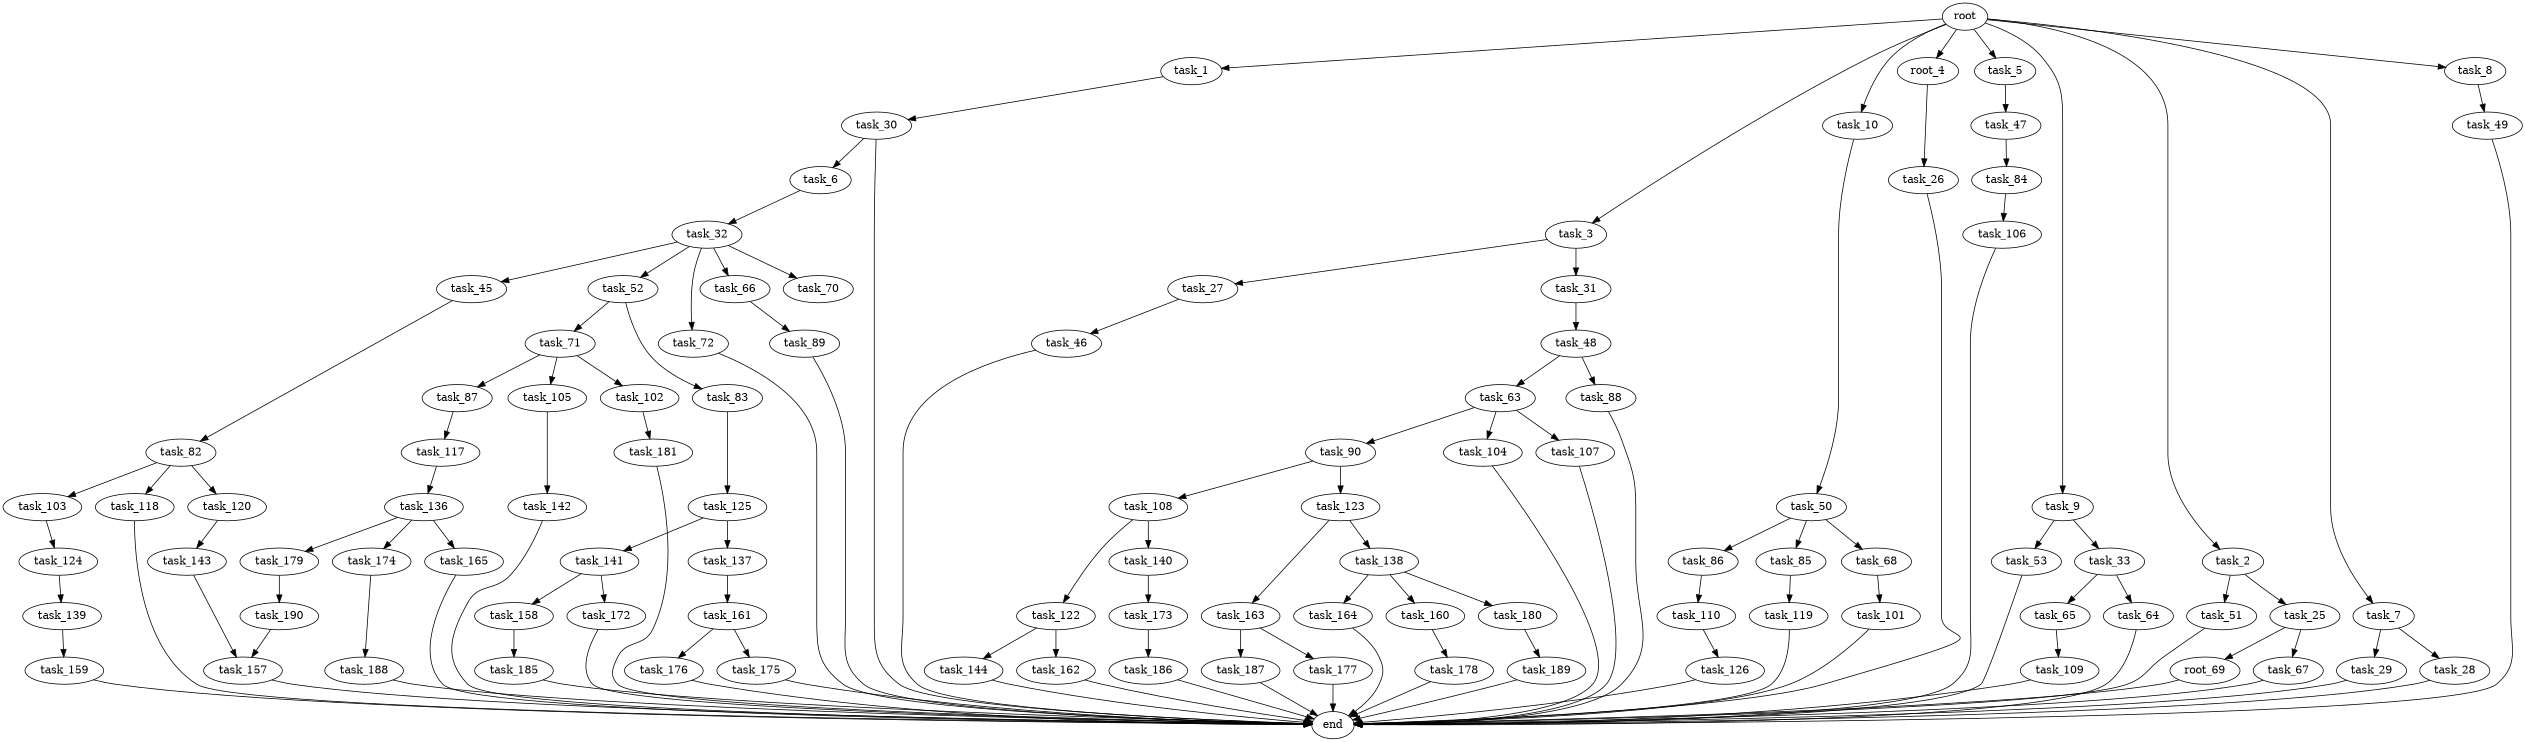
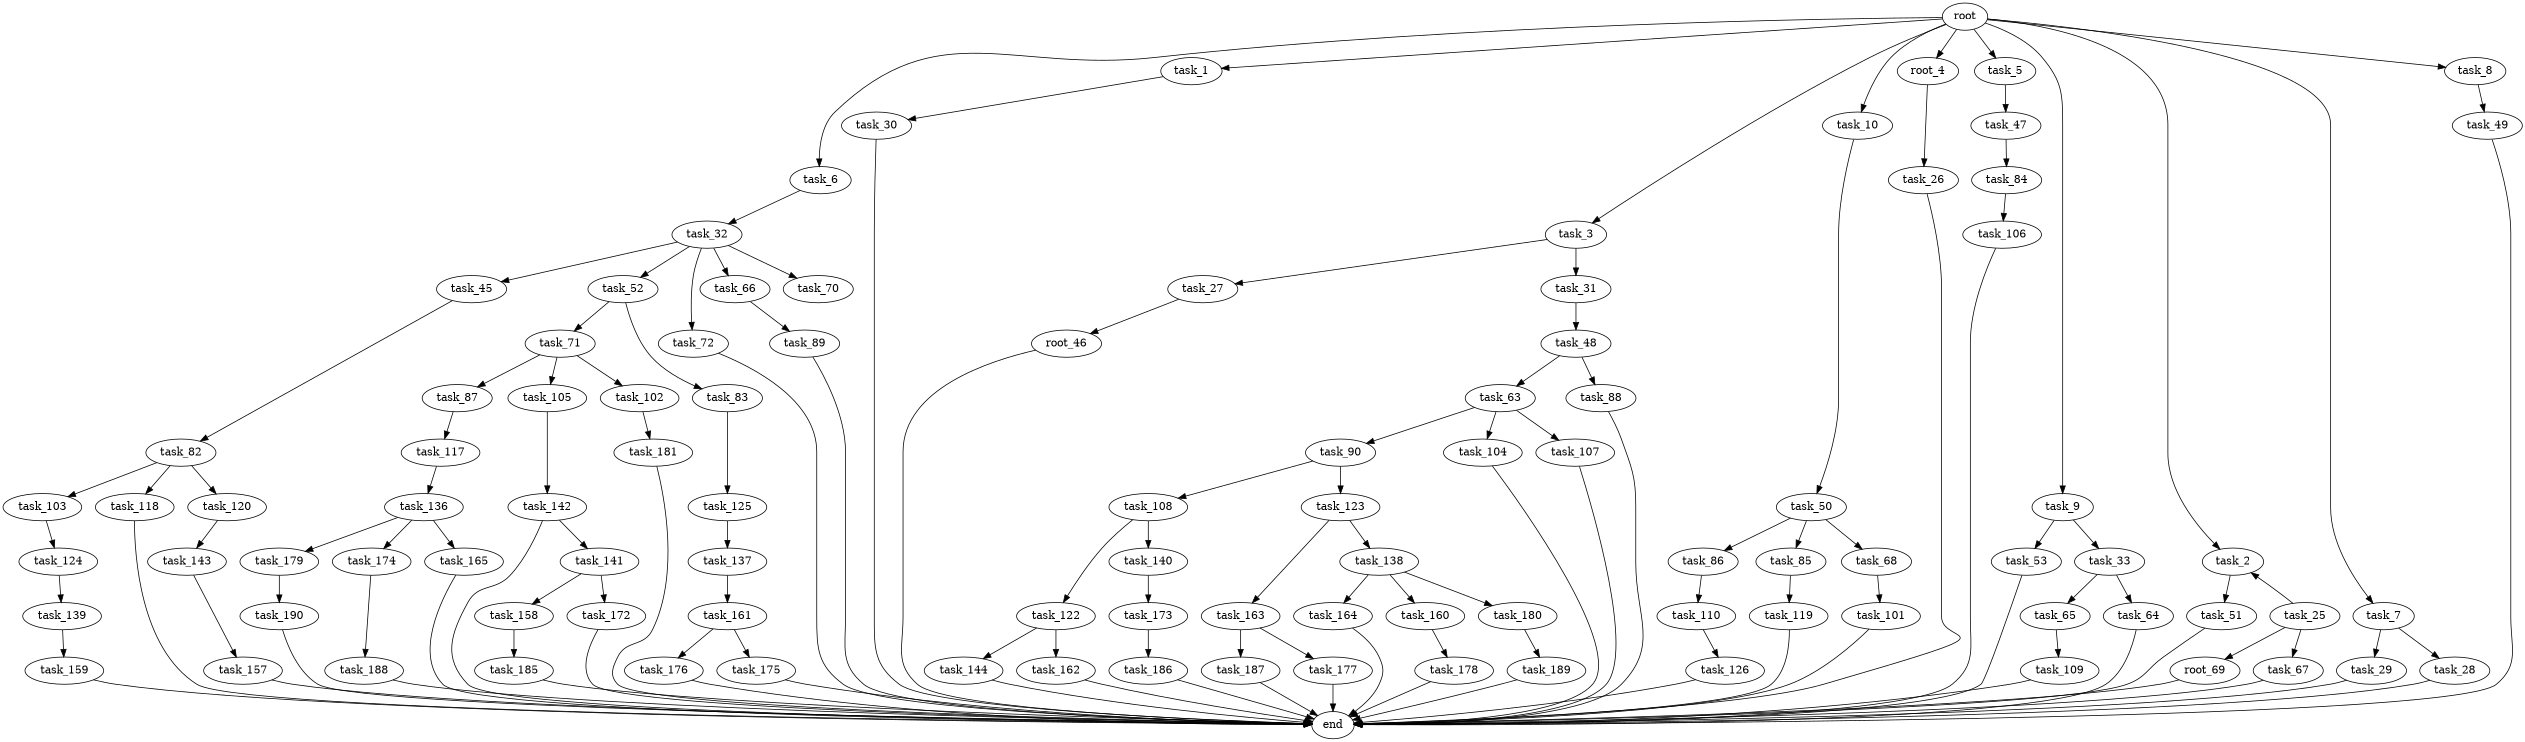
edge "task_30" -> "task_6": now "root" -> "task_6"
node "task_46": label "task_46" -> "root_46"
edge "task_125" -> "task_141": now "task_142" -> "task_141"
edge "task_2" -> "task_25": reversed
edge "task_190" -> "task_157": now "task_190" -> "end"
